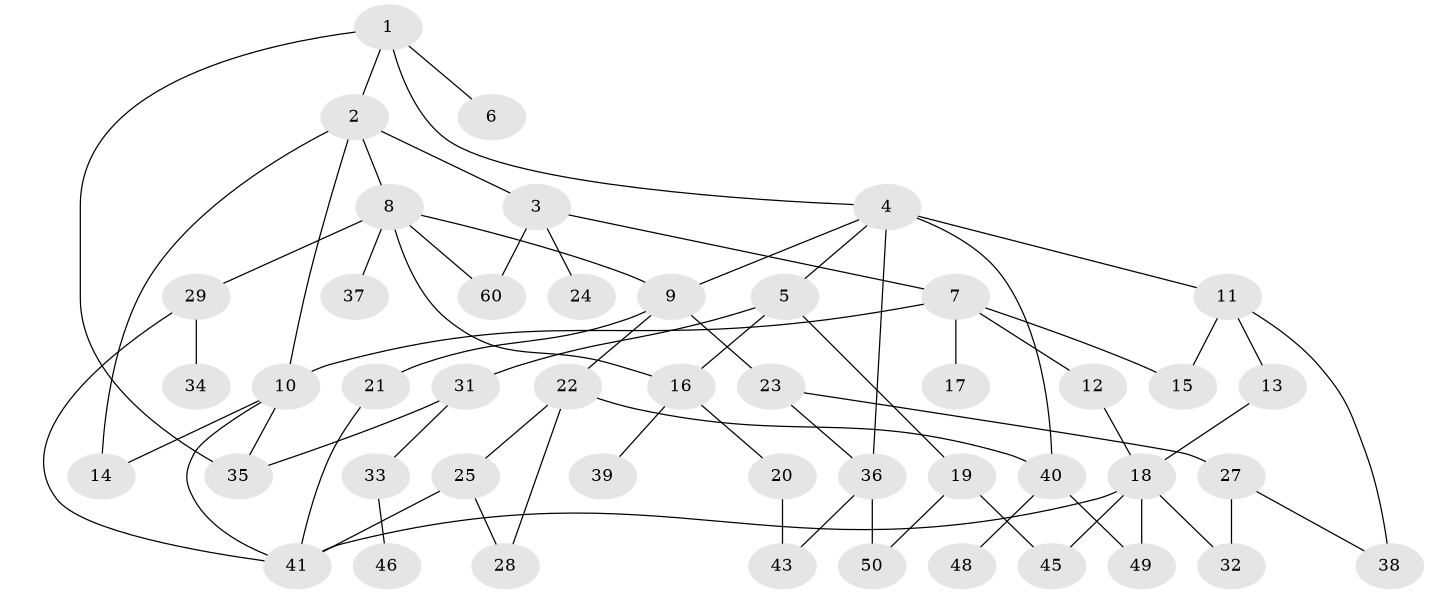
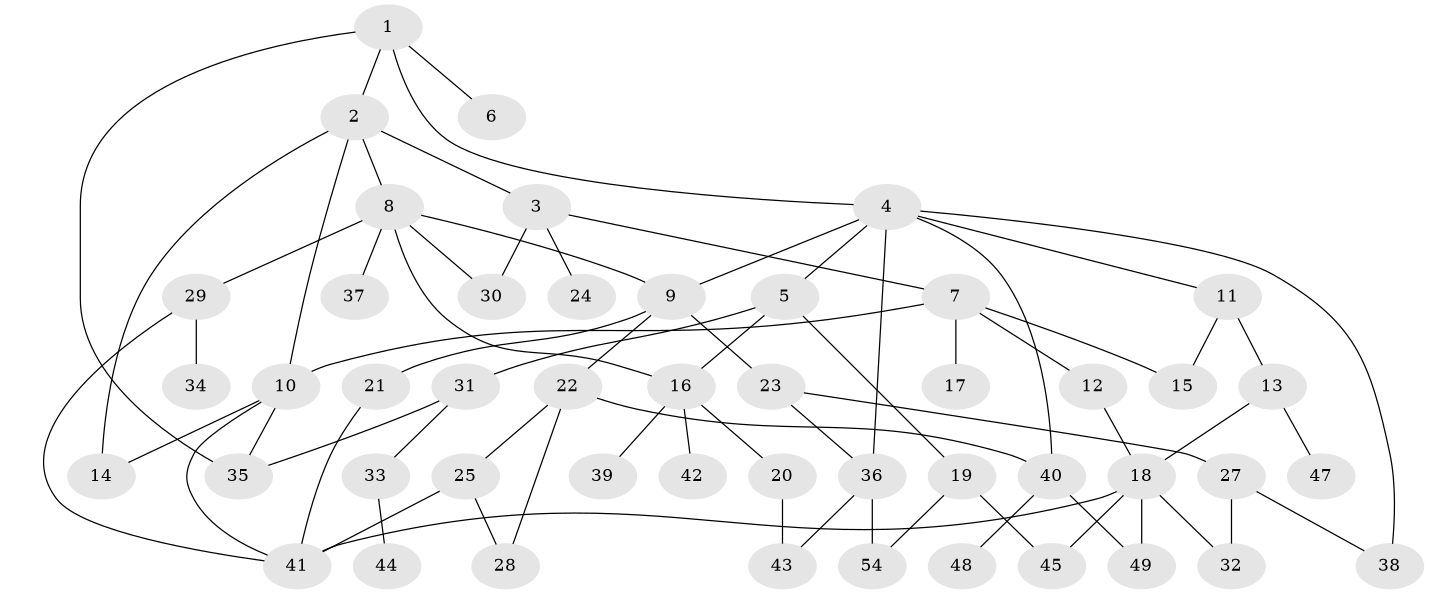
node "60": label "60" -> "30"
edge "11" -- "38": now "4" -- "38"
node "42": added
node "47": added
node "46": label "46" -> "44"
node "50": label "50" -> "54"
